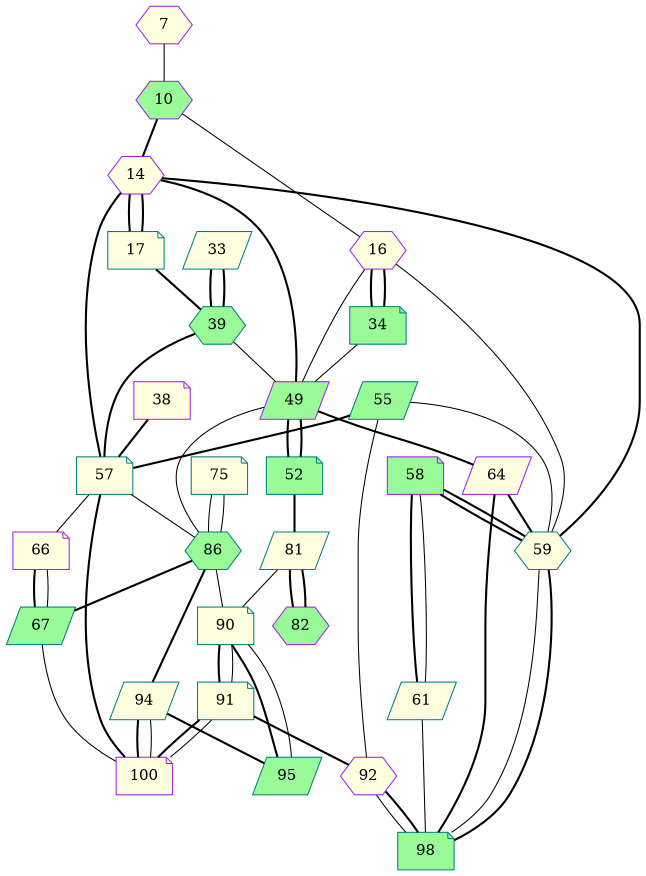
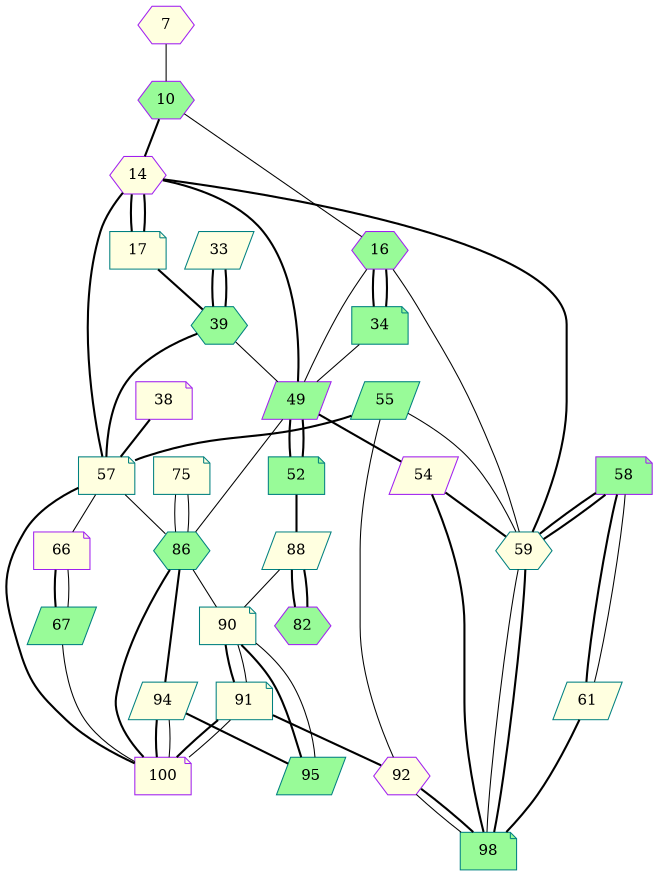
node "16": fillcolor lightyellow -> palegreen
node "64": label "64" -> "54"
node "81": label "81" -> "88"
edge "86" -- "67": now "86" -- "100"
edge "61" -- "98": style solid -> bold
